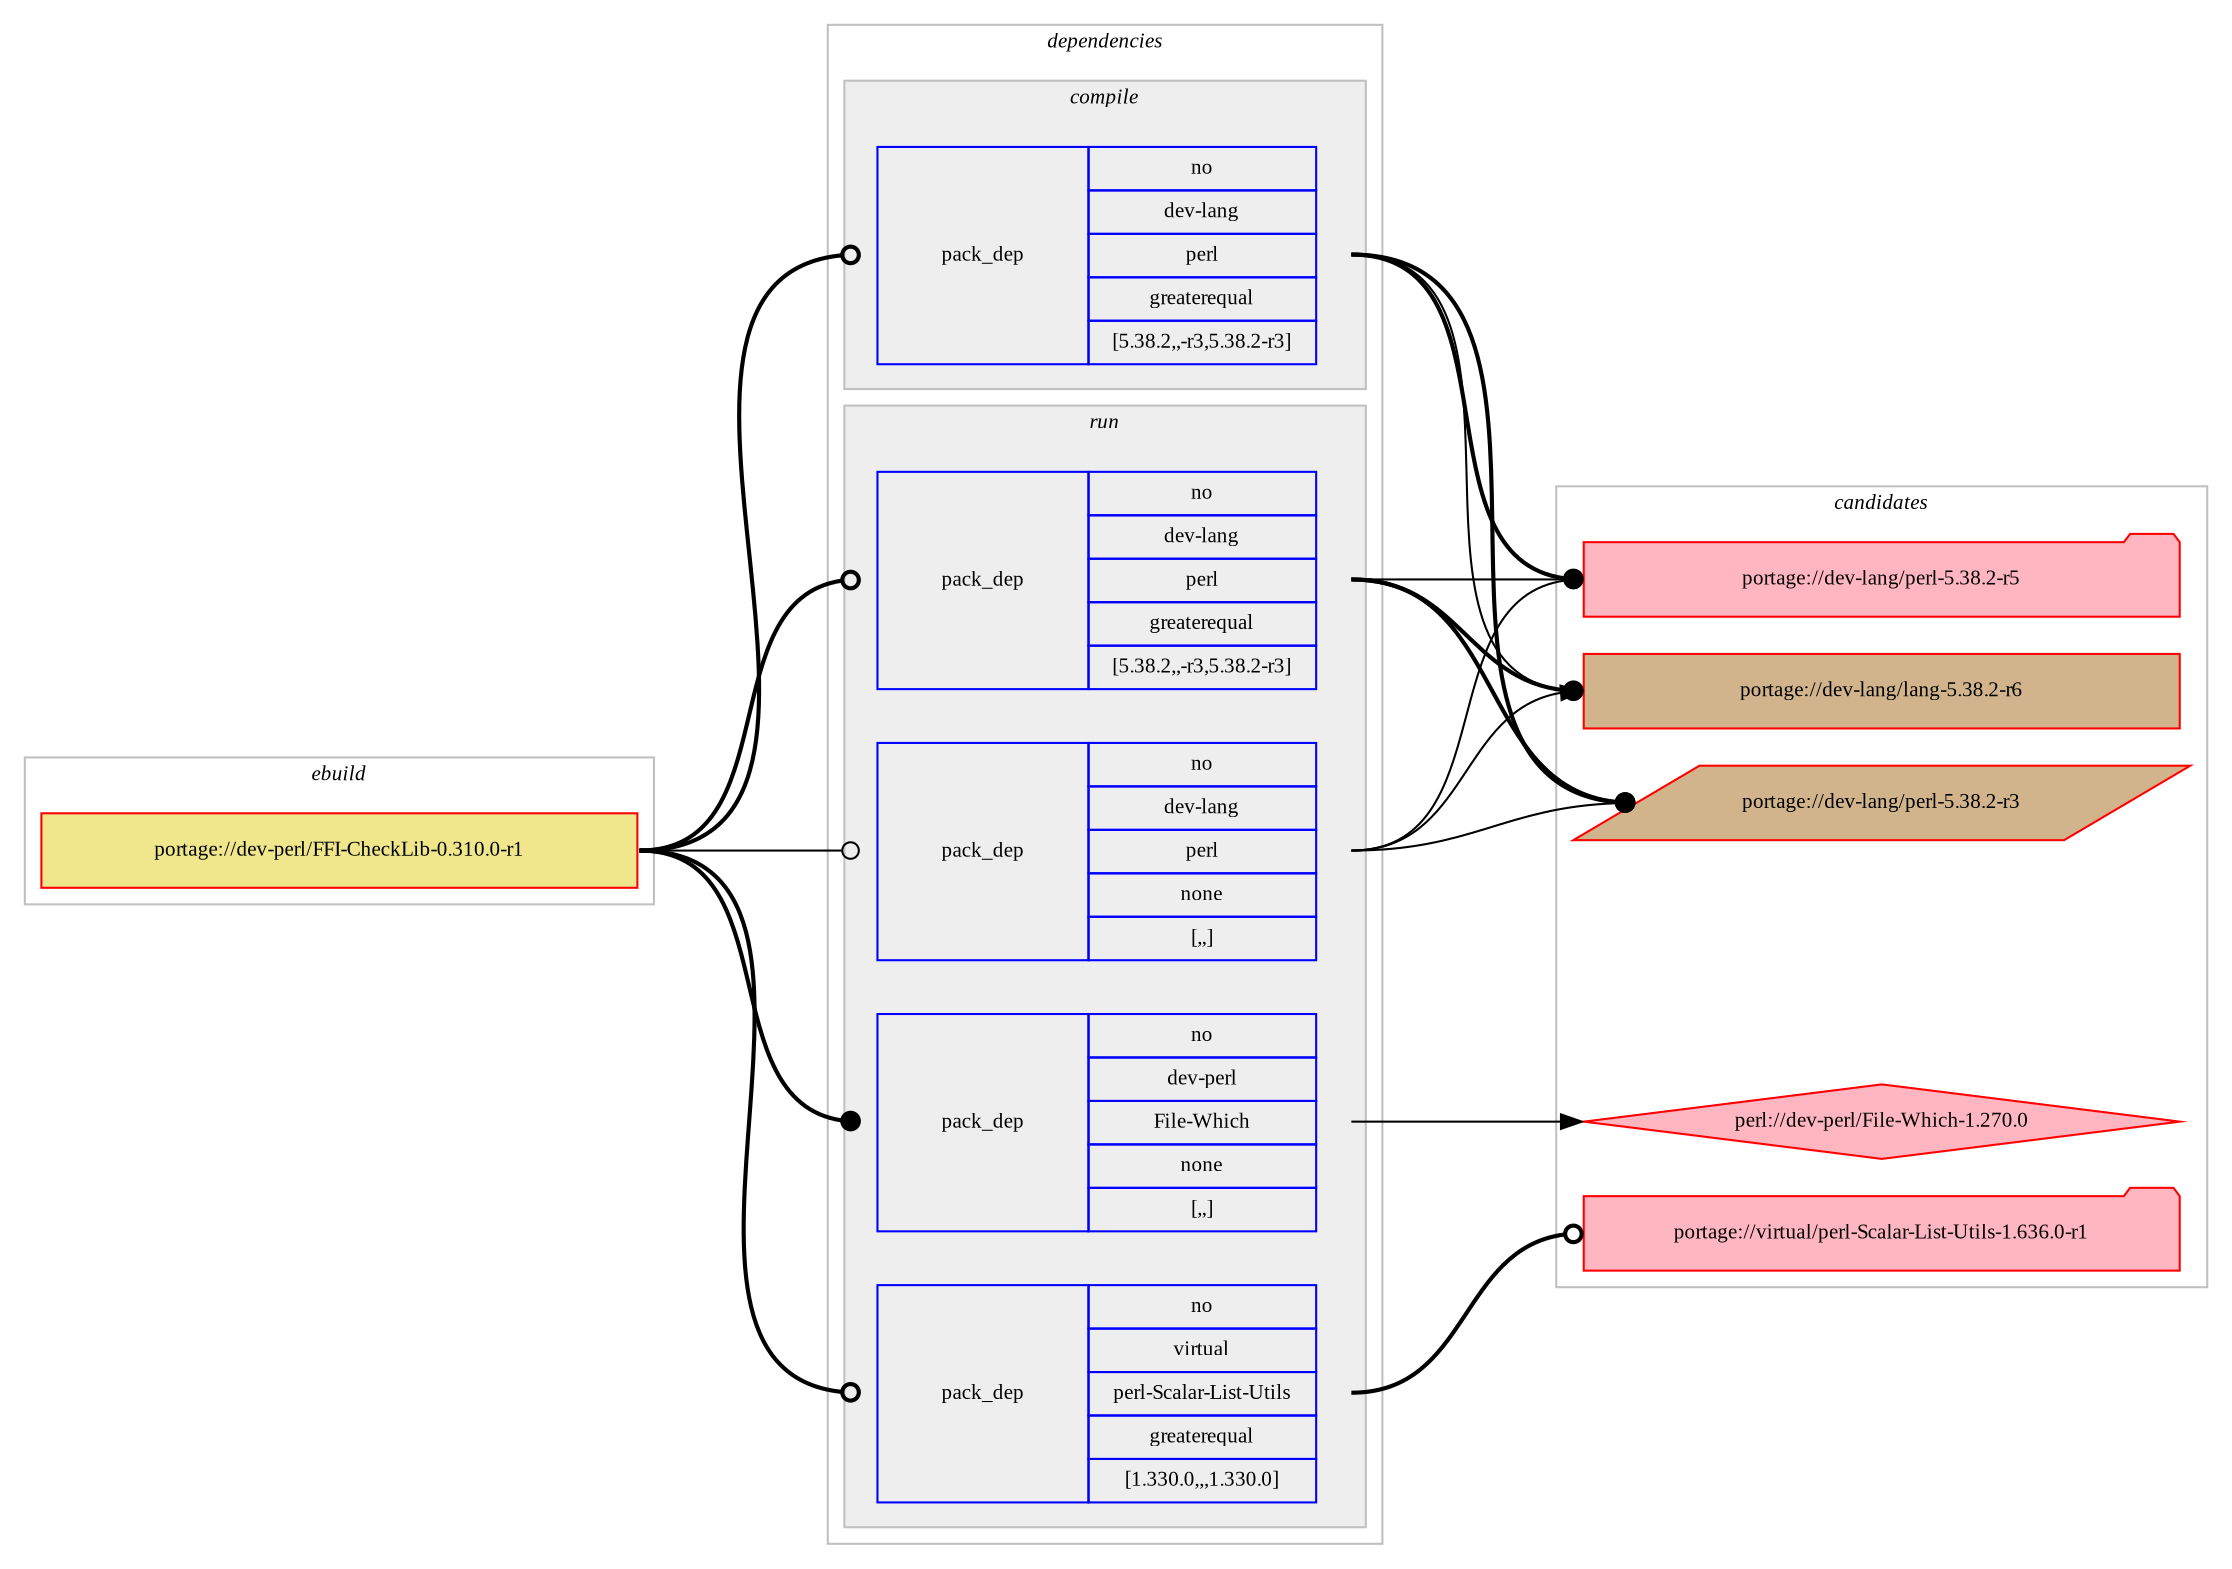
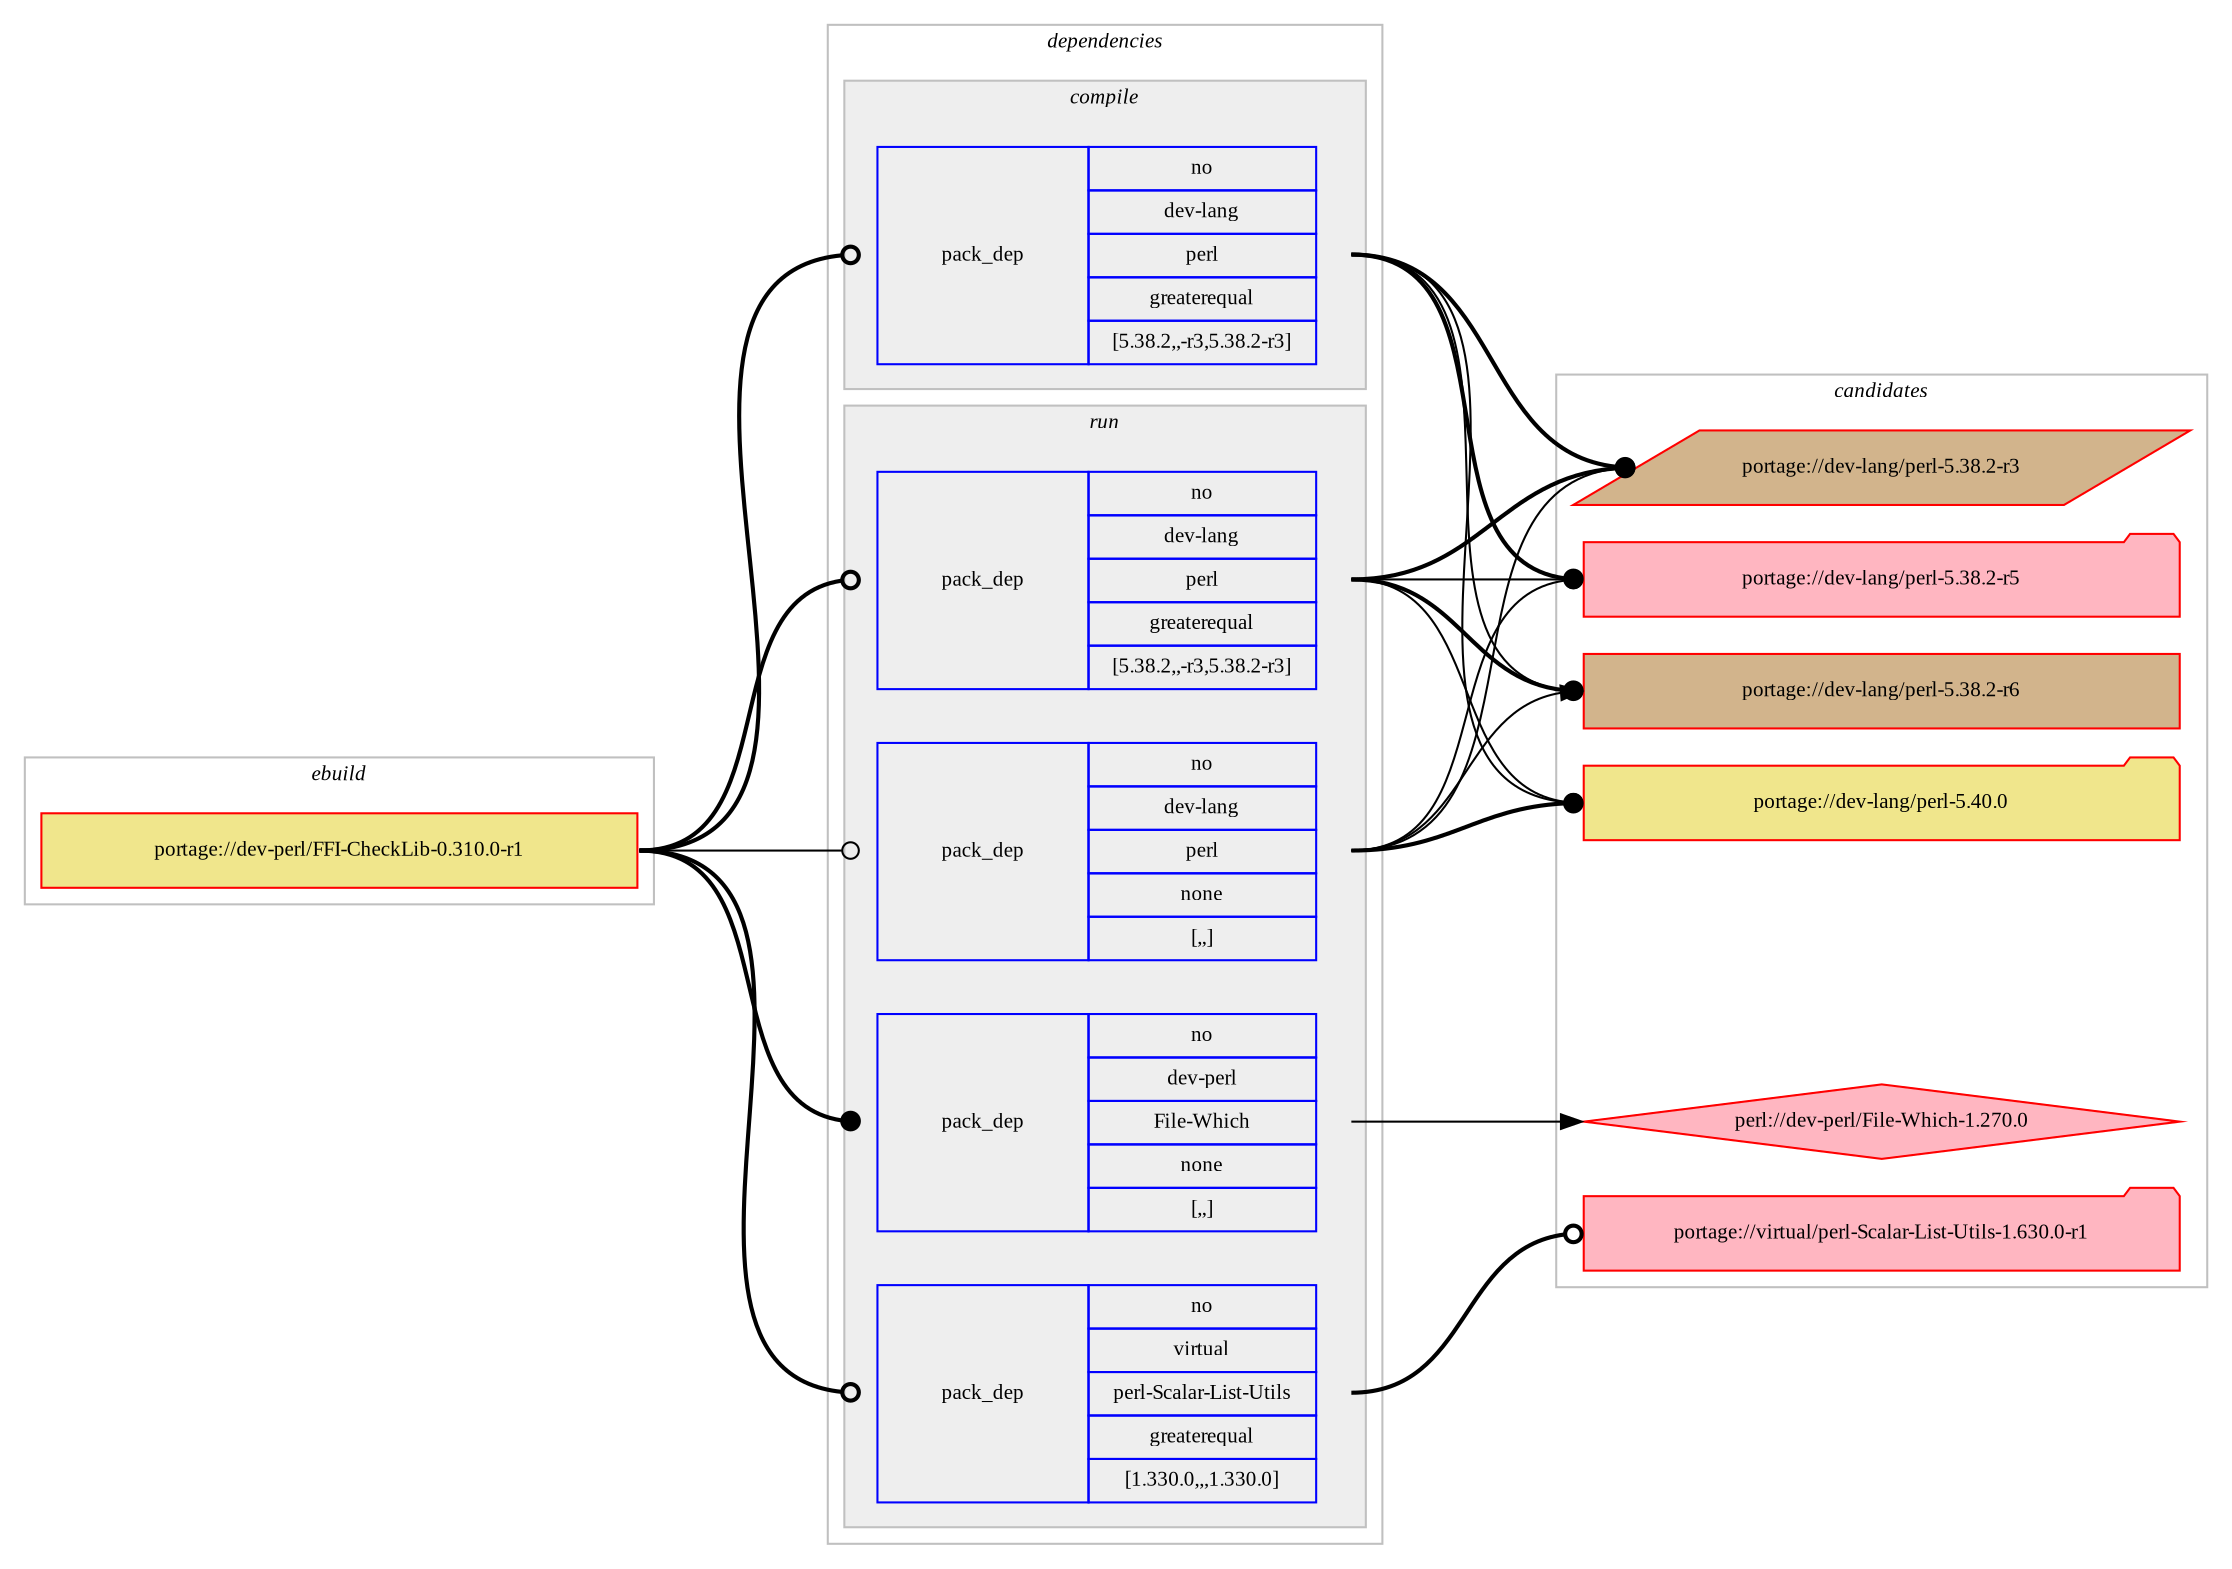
node "portage://dev-lang/lang-5.38.2-r6": label "portage://dev-lang/lang-5.38.2-r6" -> "portage://dev-lang/perl-5.38.2-r6"
node "portage://dev-lang/perl-5.40.0": added
node "portage://virtual/perl-Scalar-List-Utils-1.636.0-r1": label "portage://virtual/perl-Scalar-List-Utils-1.636.0-r1" -> "portage://virtual/perl-Scalar-List-Utils-1.630.0-r1"
